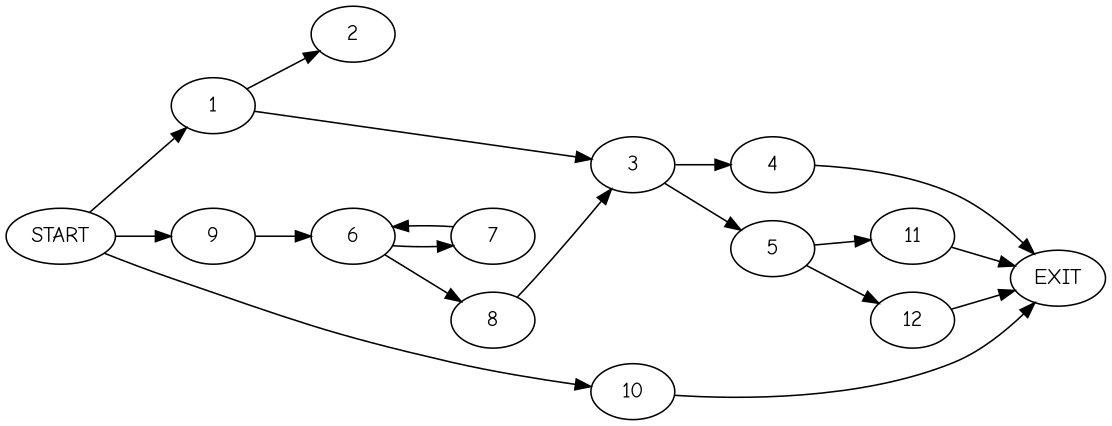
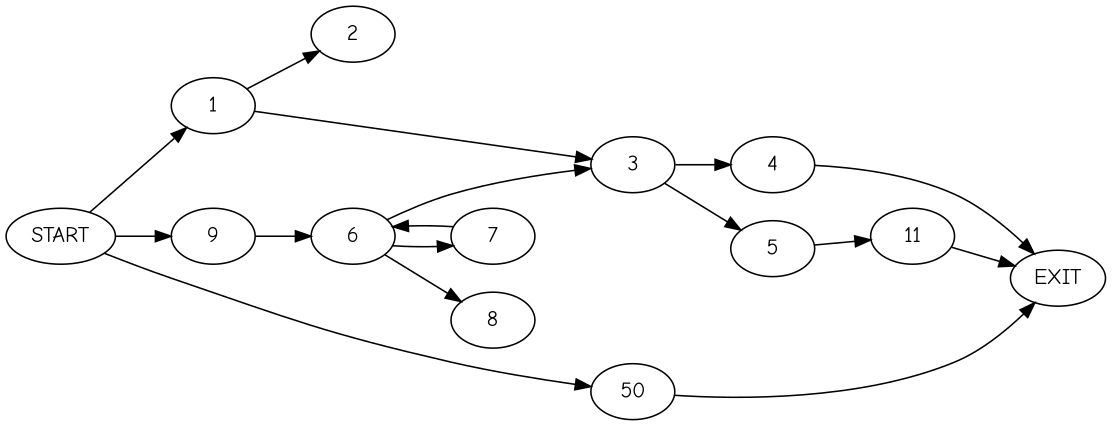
edge "8" -> "3": now "6" -> "3"
node "12": removed
node "10": label "10" -> "50"
